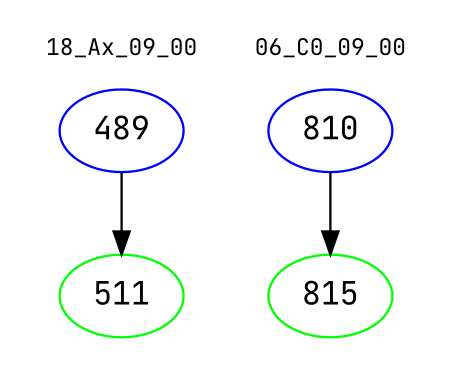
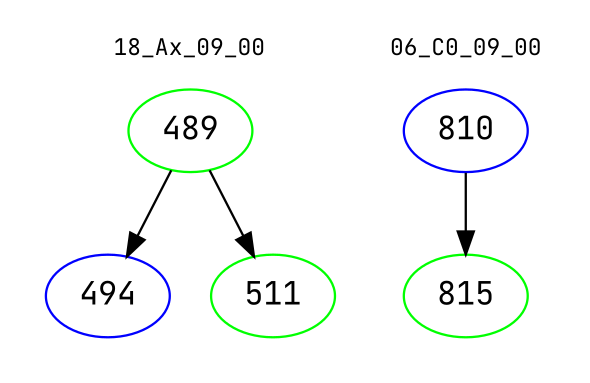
node "489": color blue -> green
node "494": added
